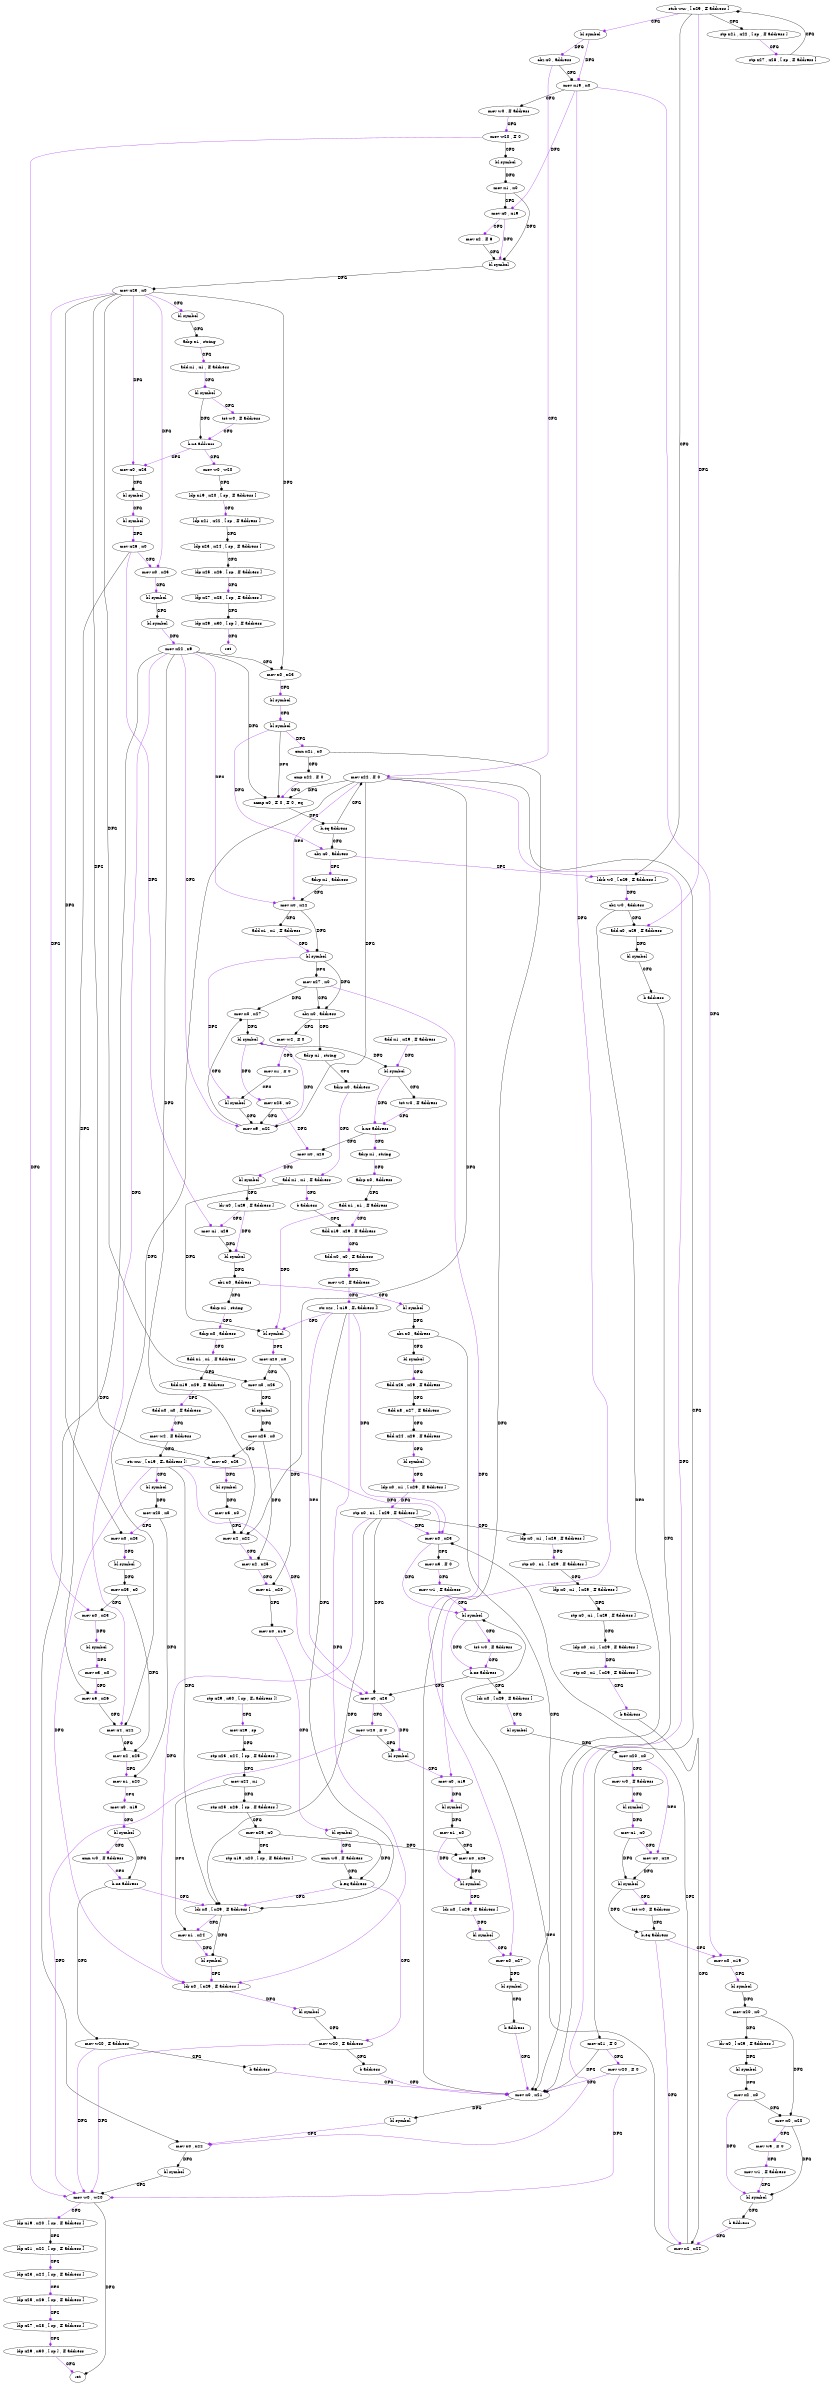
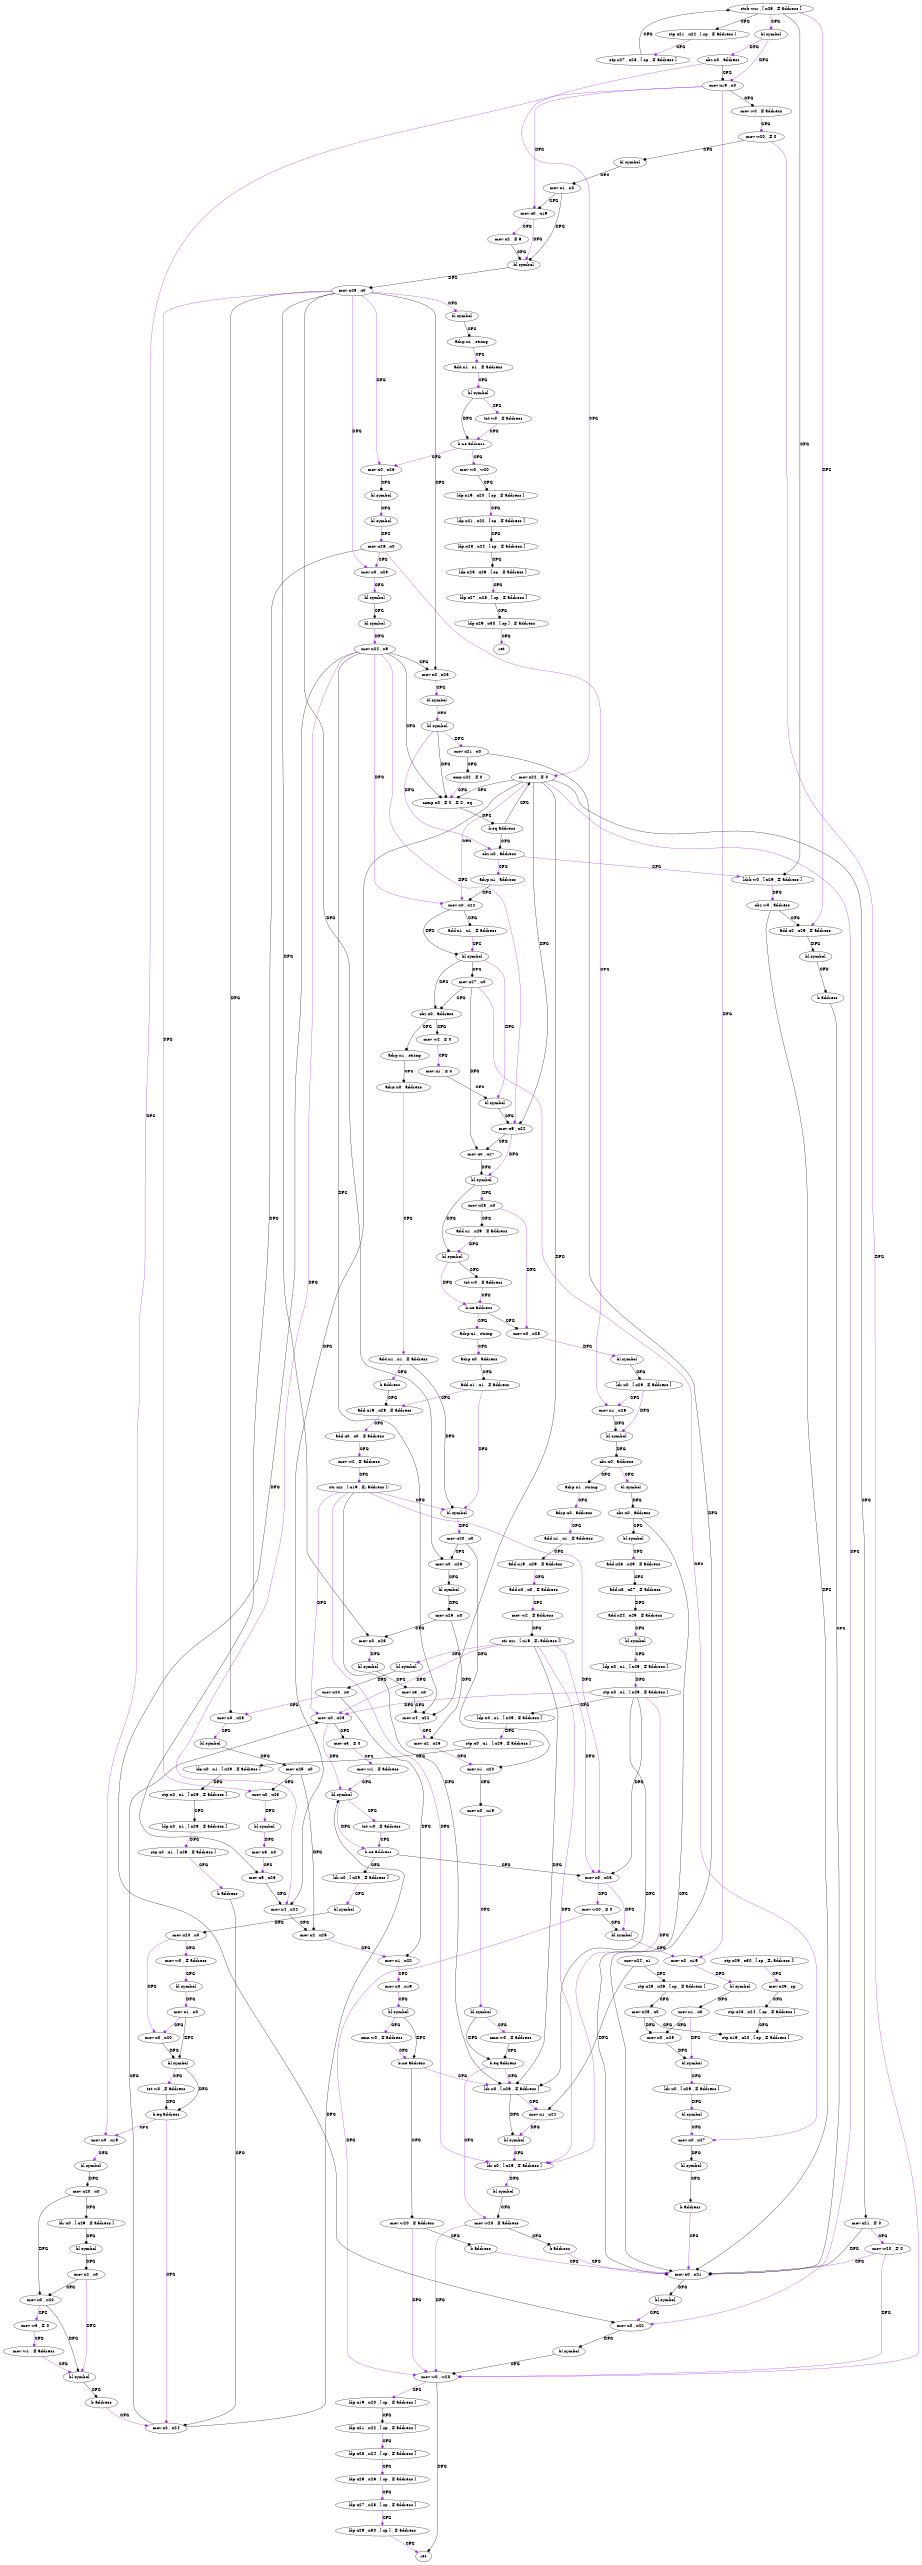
edge "mov x22 , x9" -> "ccmp x0 , # 0 , # 0 , eq": label "DFG" -> "CFG"
node "cmn x21 , x0": label "cmn x21 , x0" -> "mov x21 , x0"
edge "mov x22 , # 0" -> "ccmp x0 , # 0 , # 0 , eq": label "DFG" -> "CFG"
edge "mov x22 , x9" -> "mov x9 , x22": label "CFG" -> "DFG"
edge "mov x28 , x0" -> "mov x9 , x22": now "mov x28 , x0" -> "add x1 , x29 , # address"
edge "add x8 , x27 , # address" -> "add x24 , x29 , # address": label "CFG" -> "DFG"
edge "stp x23 , x24 , [ sp , # address ]" -> "mov x24 , x1": now "stp x23 , x24 , [ sp , # address ]" -> "stp x19 , x20 , [ sp , # address ]"
